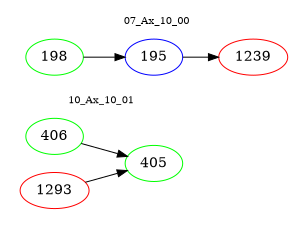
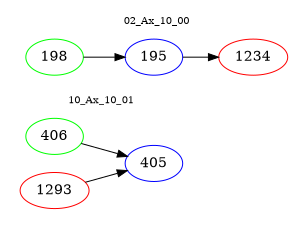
cluster "07_Ax_10_00": label "07_Ax_10_00" -> "02_Ax_10_00"
node "1239": label "1239" -> "1234"
node "405": color green -> blue
